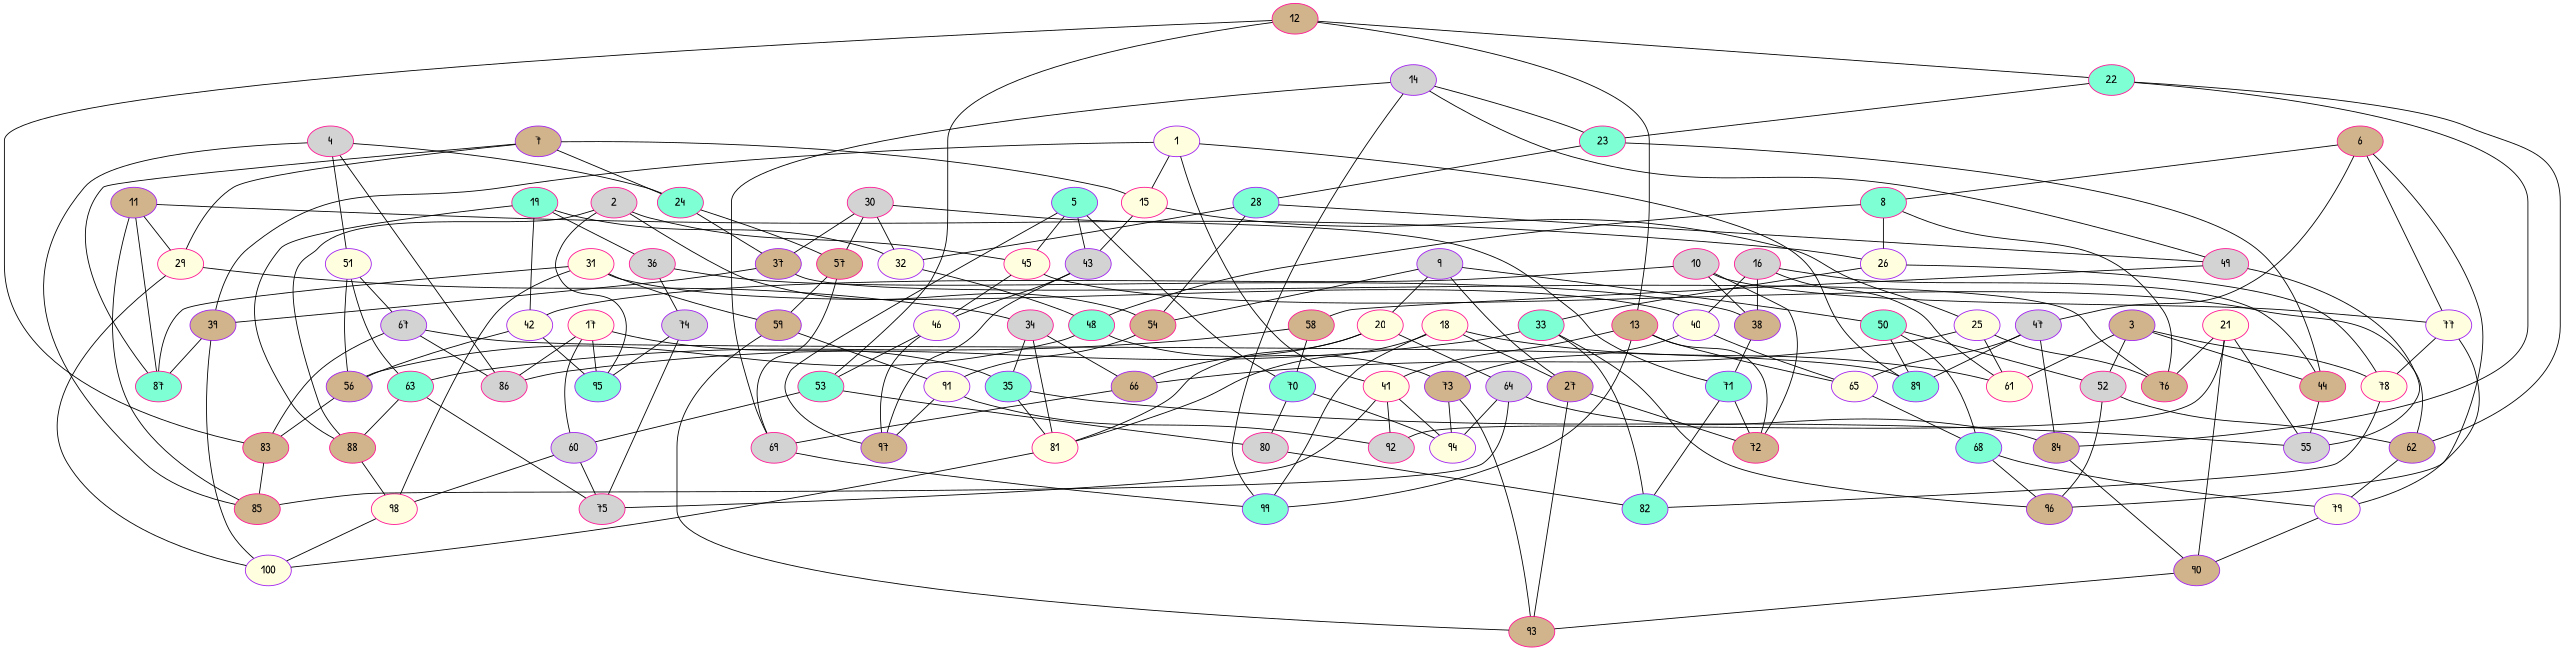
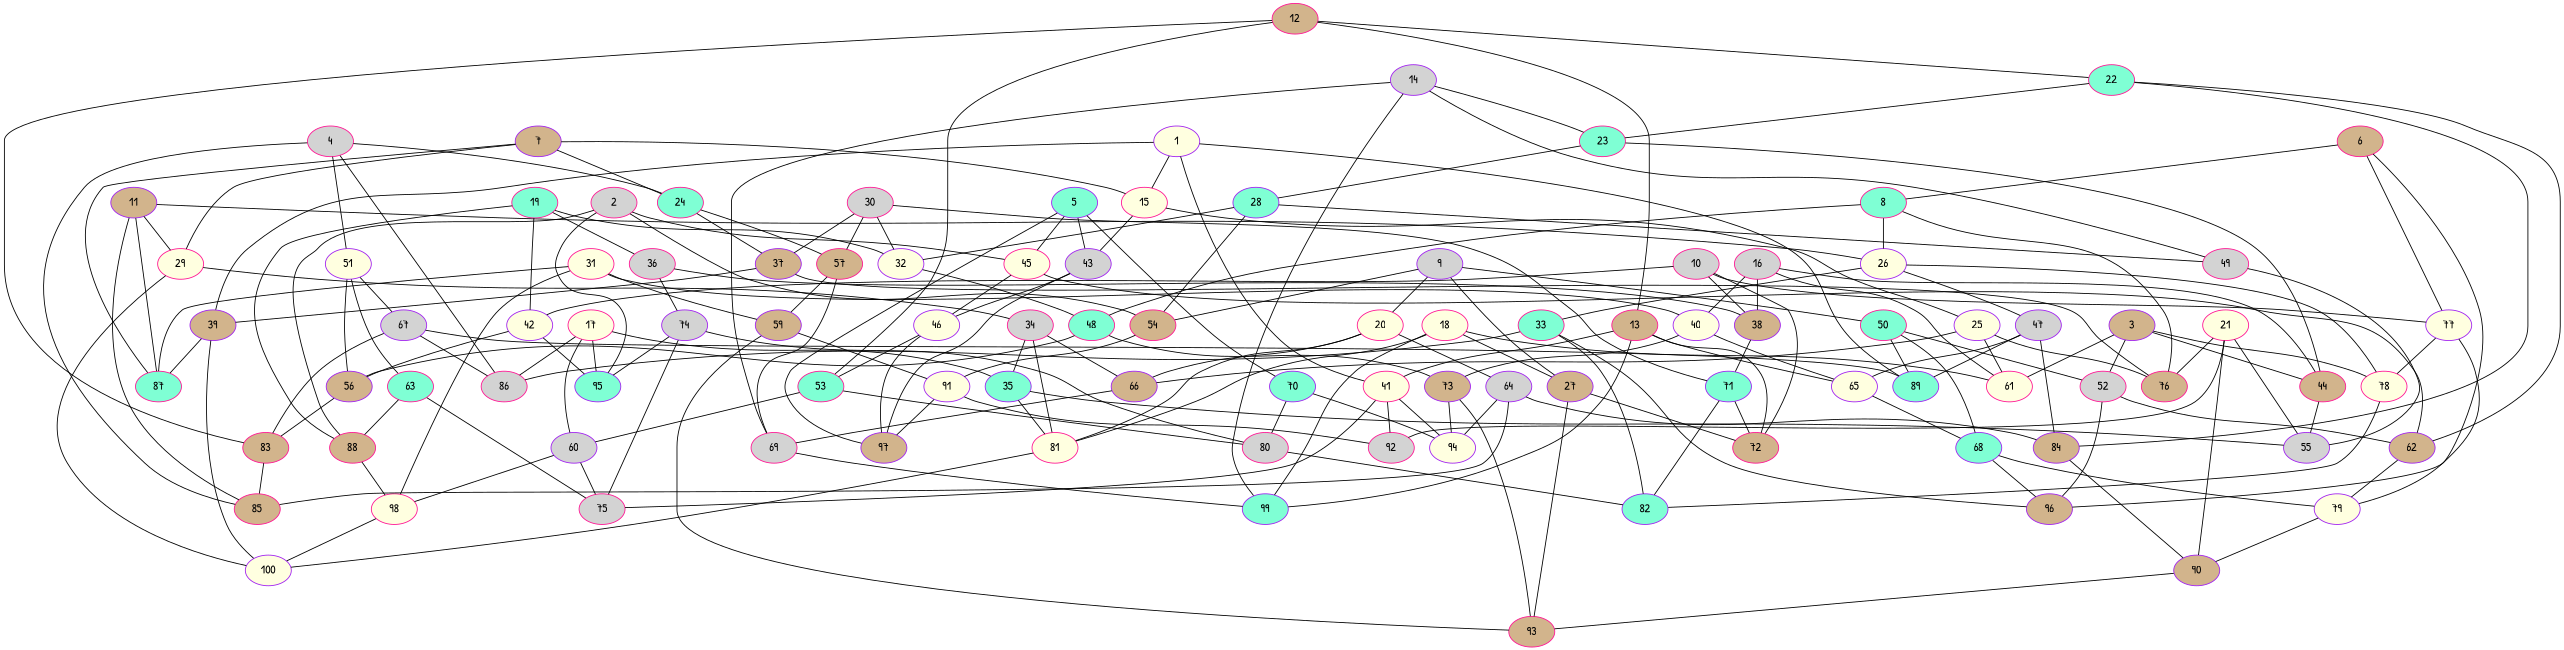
edge "6" -- "47": now "26" -- "47"
node "58": removed
edge "74" -- "80": added
